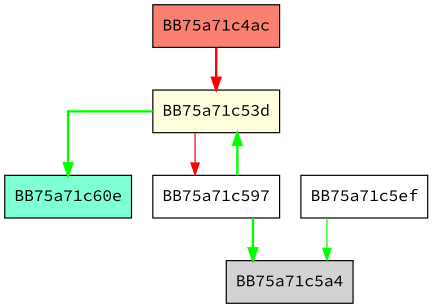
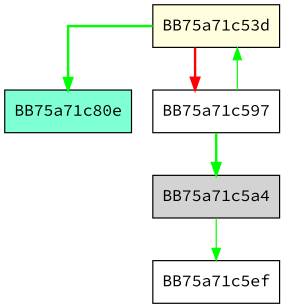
node "BB75a71c4ac": removed
edge "BB75a71c53d" -> "BB75a71c597": style solid -> bold
edge "BB75a71c597" -> "BB75a71c53d": style bold -> solid
node "BB75a71c60e": label "BB75a71c60e" -> "BB75a71c80e"
edge "BB75a71c5ef" -> "BB75a71c5a4": reversed
